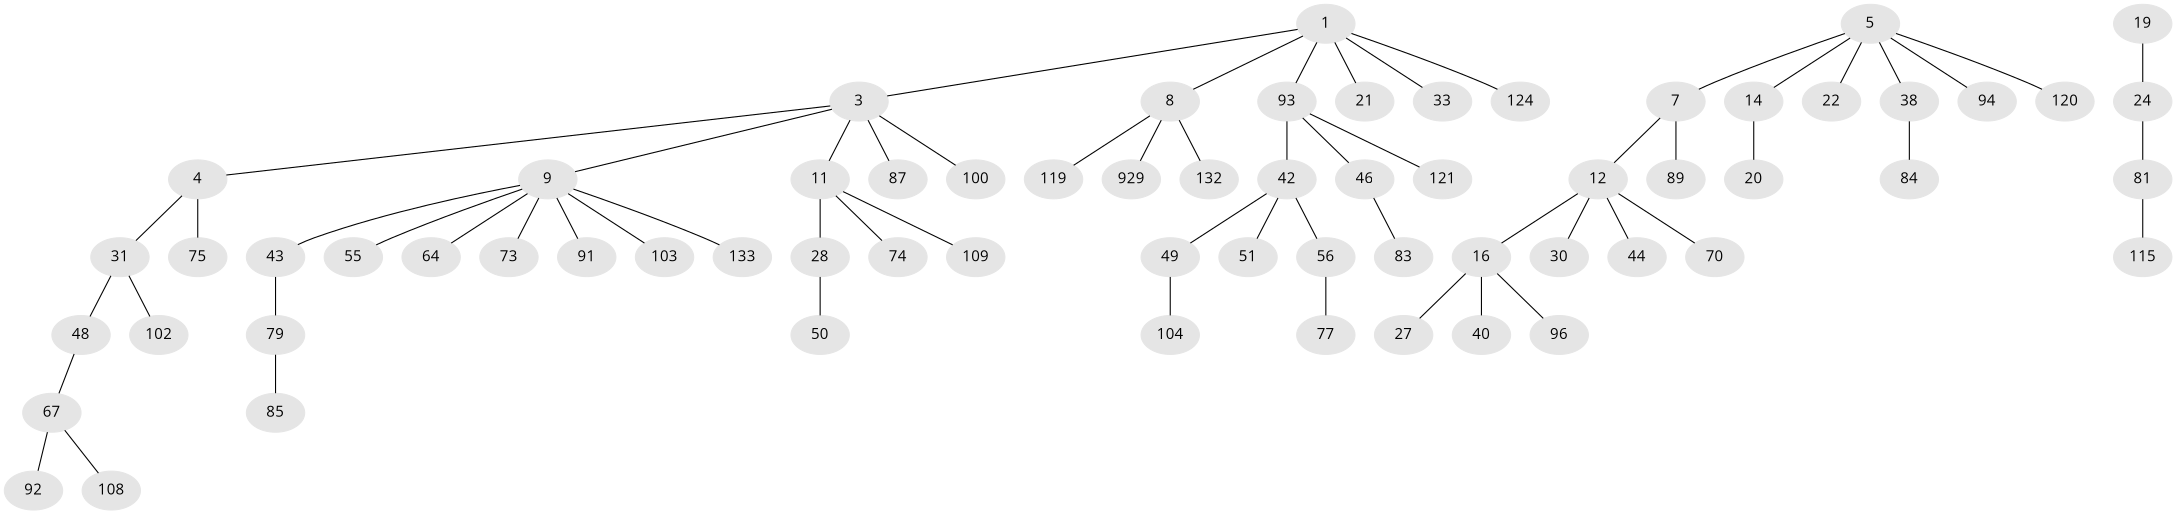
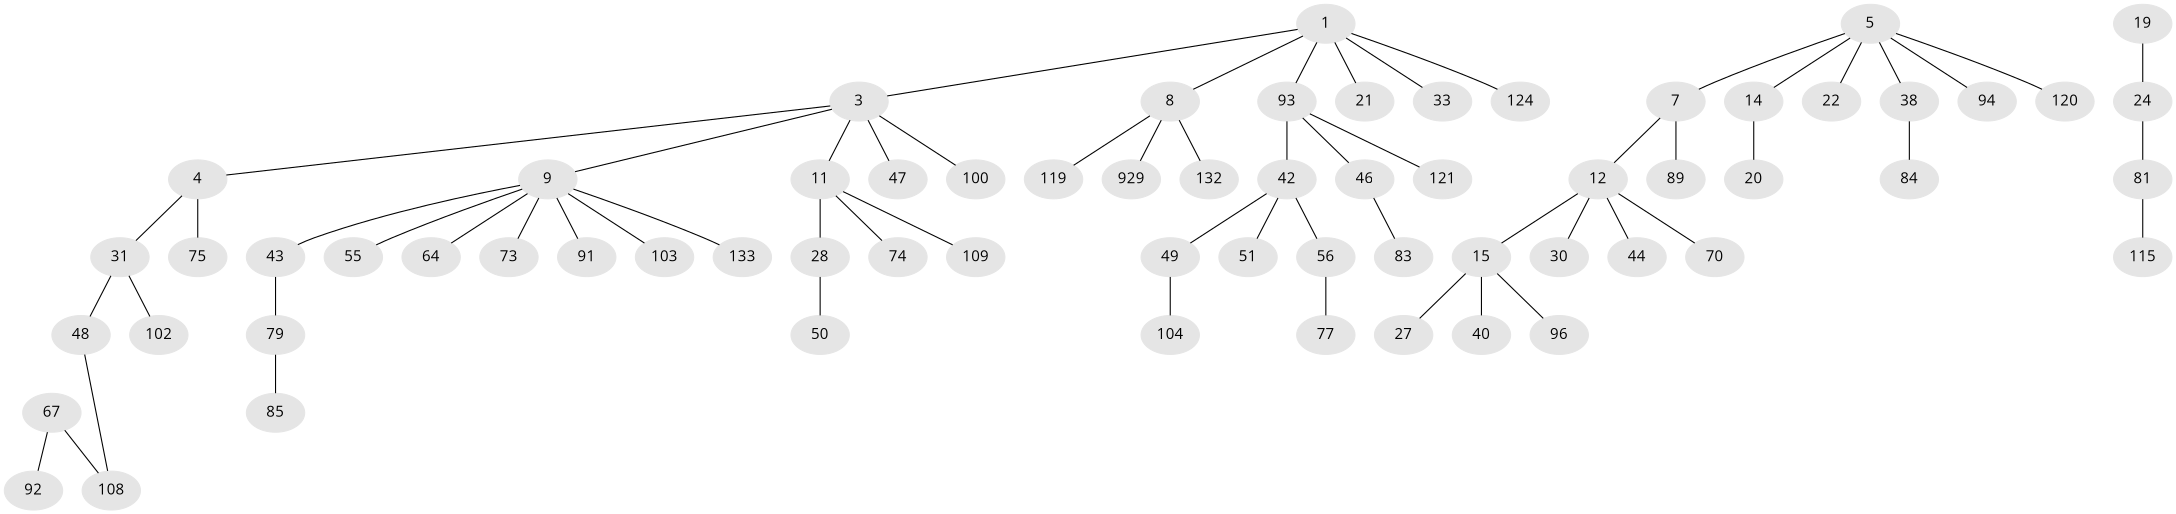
node "87": label "87" -> "47"
node "16": label "16" -> "15"
edge "48" -- "67": now "48" -- "108"
